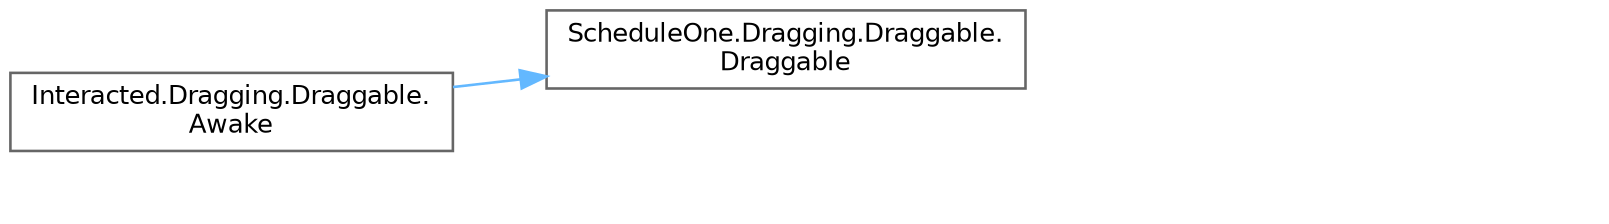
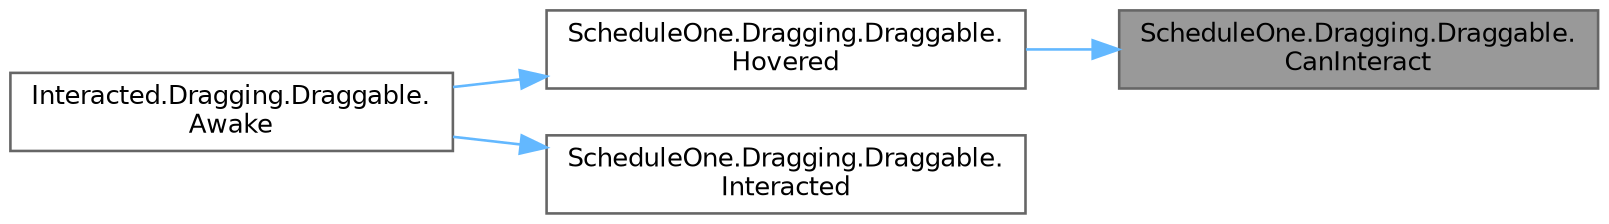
node "ScheduleOne.Dragging.Draggable. Draggable": label "ScheduleOne.Dragging.Draggable. Draggable" -> "ScheduleOne.Dragging.Draggable. Hovered"
node "ScheduleOne.Dragging.Draggable. CanInteract": added
node "ScheduleOne.Dragging.Draggable. Interacted": added
